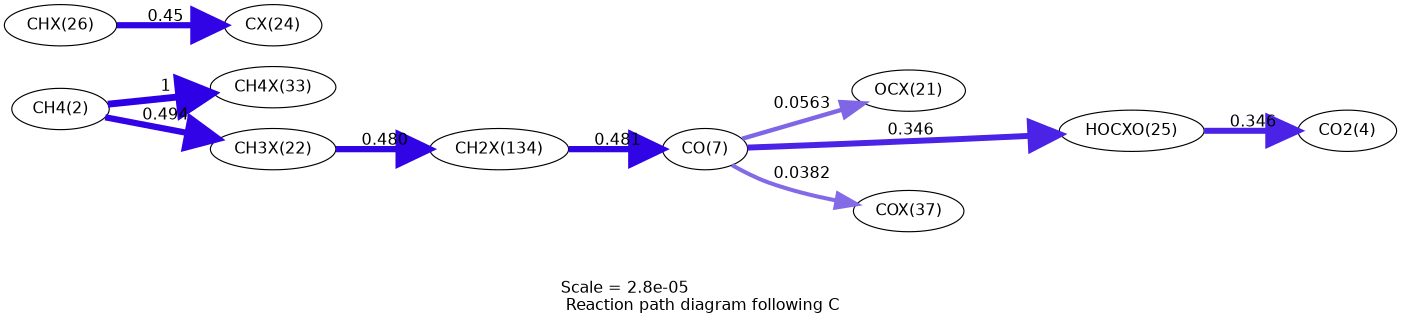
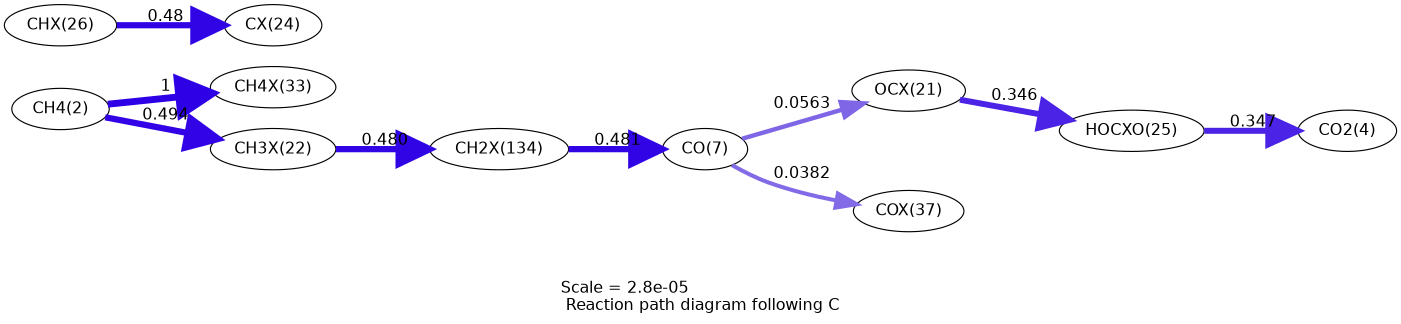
edge "CHX(26)" -> "CX(24)": label " 0.45" -> " 0.48"
edge "HOCXO(25)" -> "CO2(4)": label " 0.346" -> " 0.347"
edge "CO(7)" -> "HOCXO(25)": now "OCX(21)" -> "HOCXO(25)"
